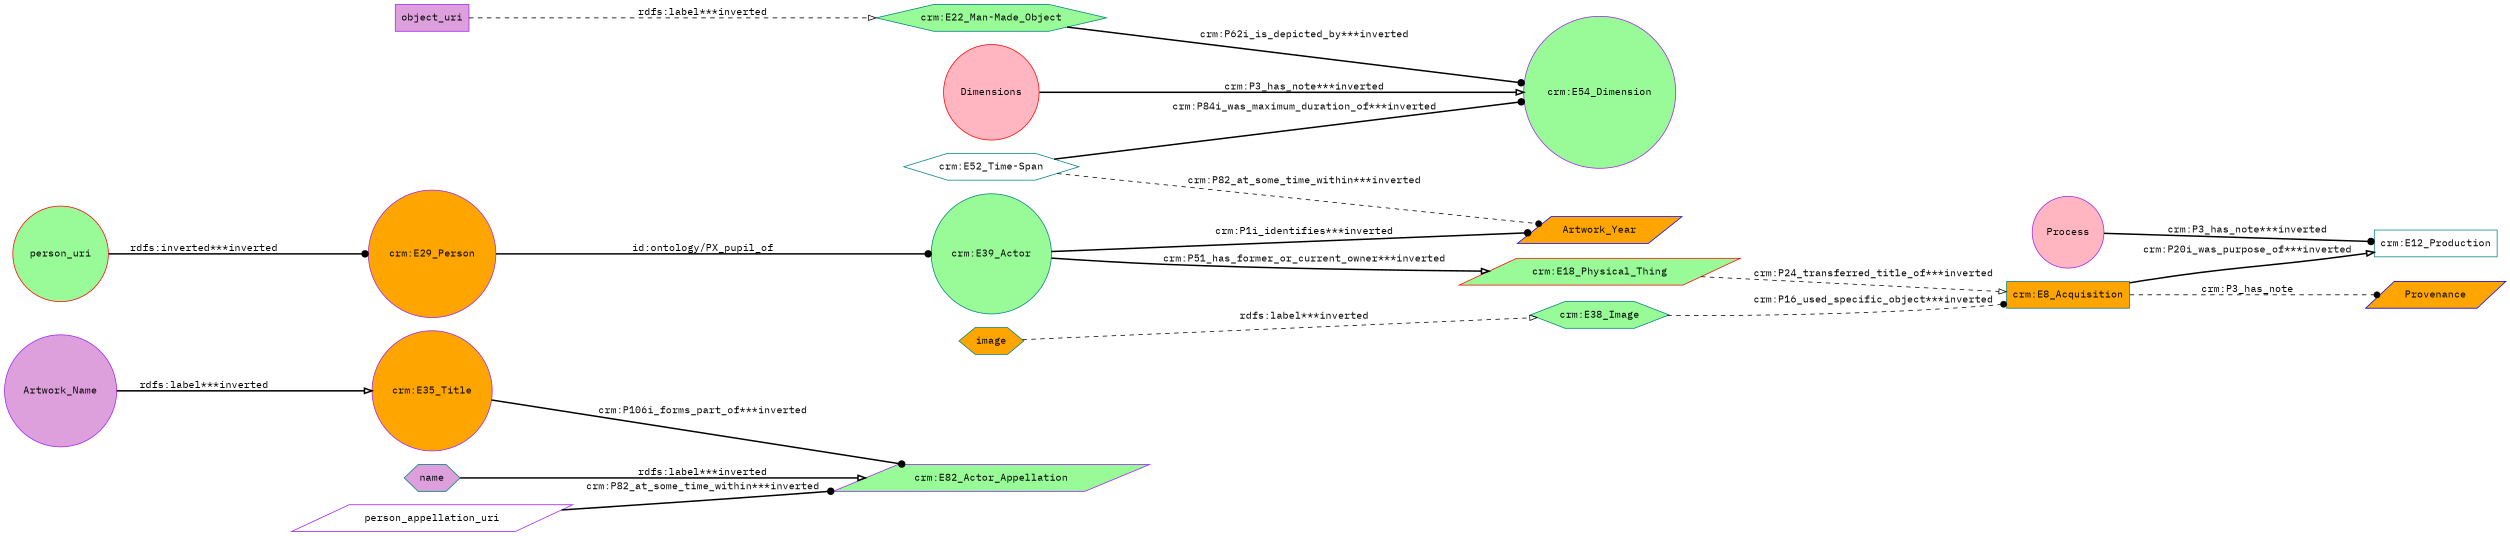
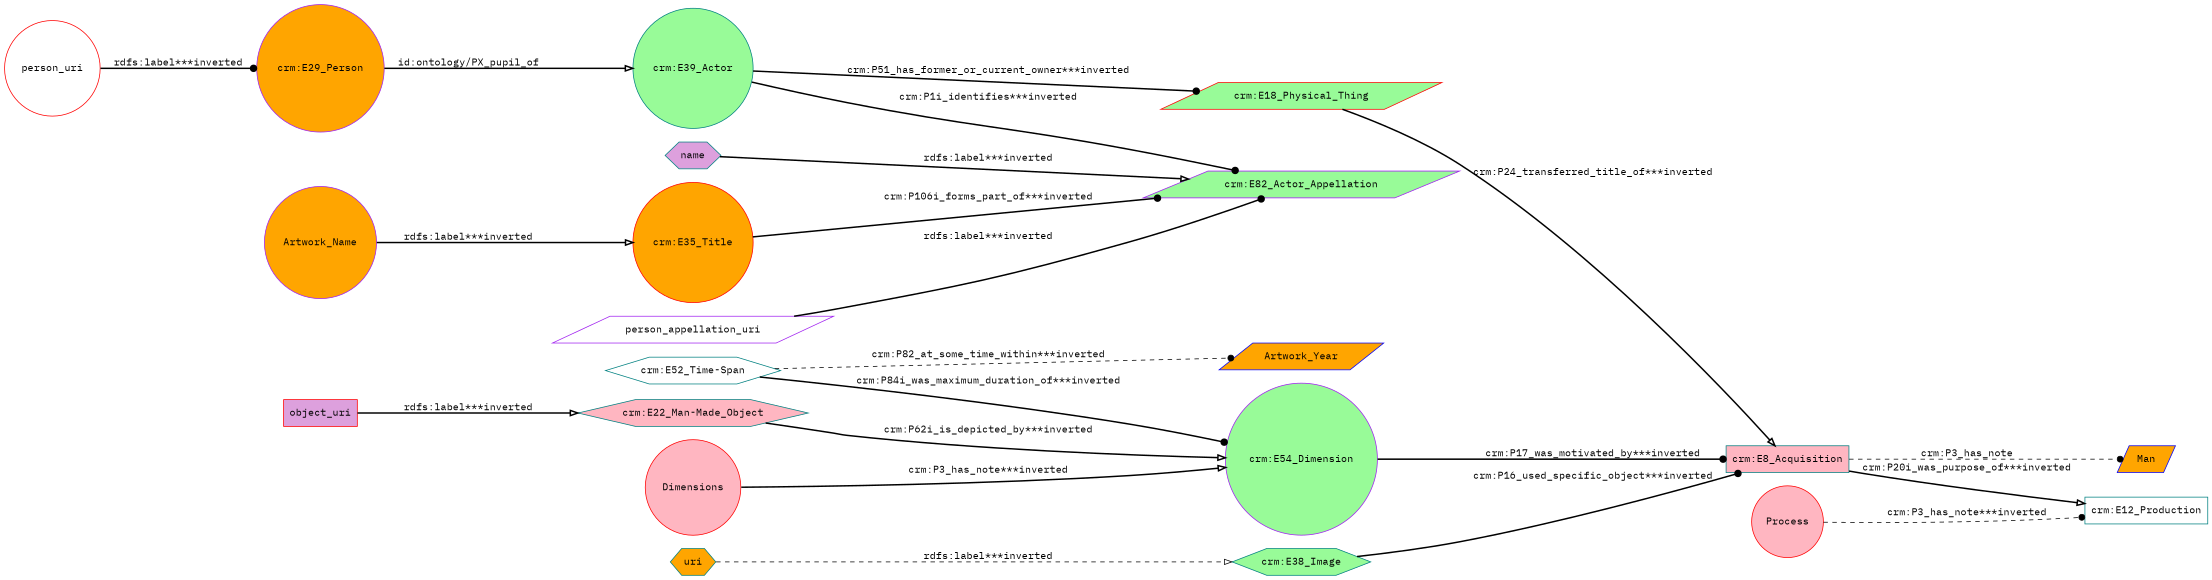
node "object_uri": color purple -> red
edge "object_uri" -> "crm:E22_Man-Made_Object": style dashed -> bold
node "crm:E22_Man-Made_Object": fillcolor palegreen -> lightpink
edge "crm:E22_Man-Made_Object" -> "crm:E54_Dimension": arrowhead dot -> onormal
node "Process": color purple -> red
edge "Process" -> "crm:E12_Production": style bold -> dashed
edge "crm:E39_Actor" -> "Artwork_Year": now "crm:E39_Actor" -> "crm:E82_Actor_Appellation"
edge "person_uri" -> "crm:E29_Person": label "rdfs:inverted***inverted" -> "rdfs:label***inverted"
node "person_uri": fillcolor palegreen -> white
edge "crm:E29_Person" -> "crm:E39_Actor": arrowhead dot -> onormal
edge "crm:E39_Actor" -> "crm:E18_Physical_Thing": arrowhead onormal -> dot
edge "crm:E18_Physical_Thing" -> "crm:E8_Acquisition": style dashed -> bold
node "crm:E8_Acquisition": fillcolor orange -> lightpink
node "Provenance": label "Provenance" -> "Man"
edge "crm:E38_Image" -> "crm:E8_Acquisition": style dashed -> bold
node "image": label "image" -> "uri"
node "Artwork_Name": fillcolor plum -> orange
node "crm:E35_Title": color purple -> red
edge "crm:E54_Dimension" -> "crm:E8_Acquisition": added, label "crm:P17_was_motivated_by***inverted"
edge "person_appellation_uri" -> "crm:E82_Actor_Appellation": label "crm:P82_at_some_time_within***inverted" -> "rdfs:label***inverted"
